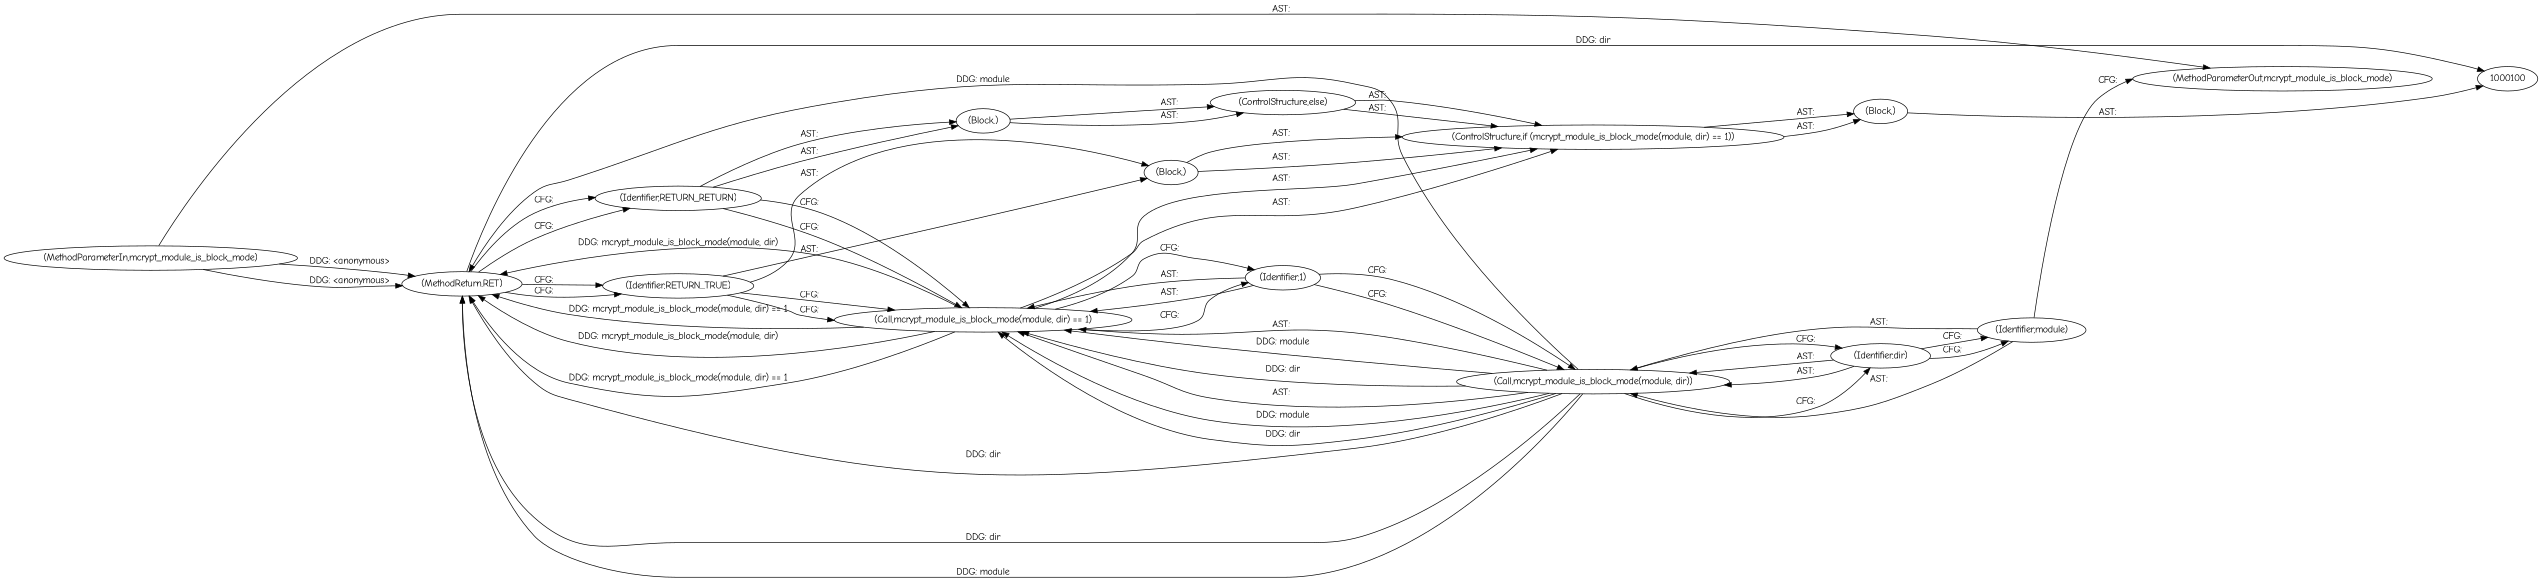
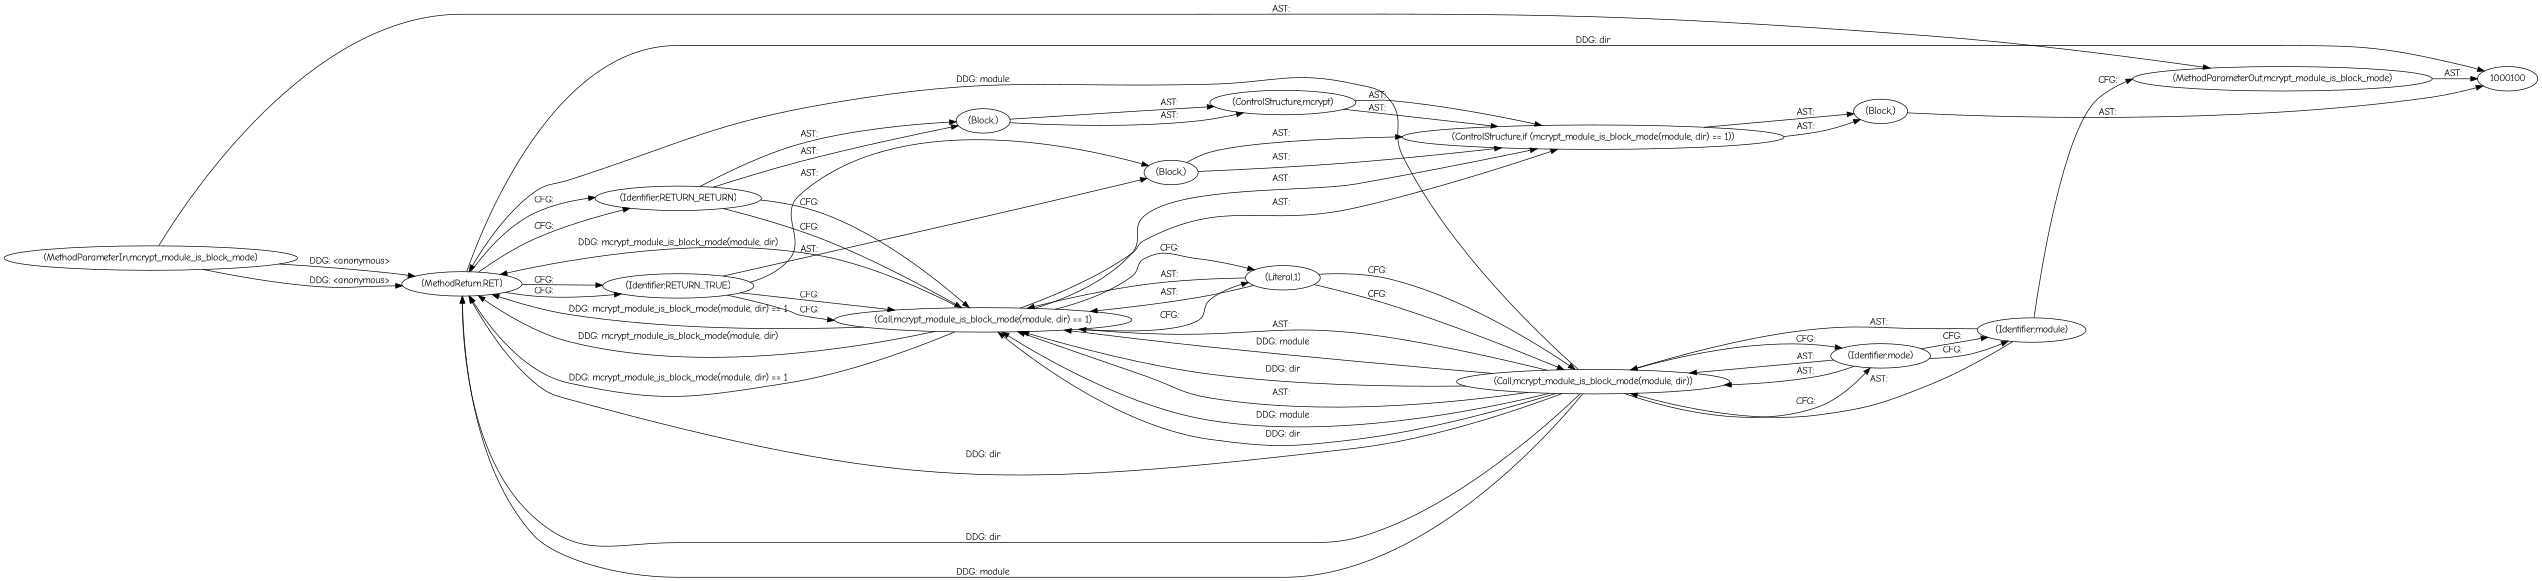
edge "(MethodParameterOut,mcrypt_module_is_block_mode)" -> "1000100": added, label "AST:"
node "(ControlStructure,else)": label "(ControlStructure,else)" -> "(ControlStructure,mcrypt)"
node "(Identifier,1)": label "(Identifier,1)" -> "(Literal,1)"
node "(Identifier,dir)": label "(Identifier,dir)" -> "(Identifier,mode)"
